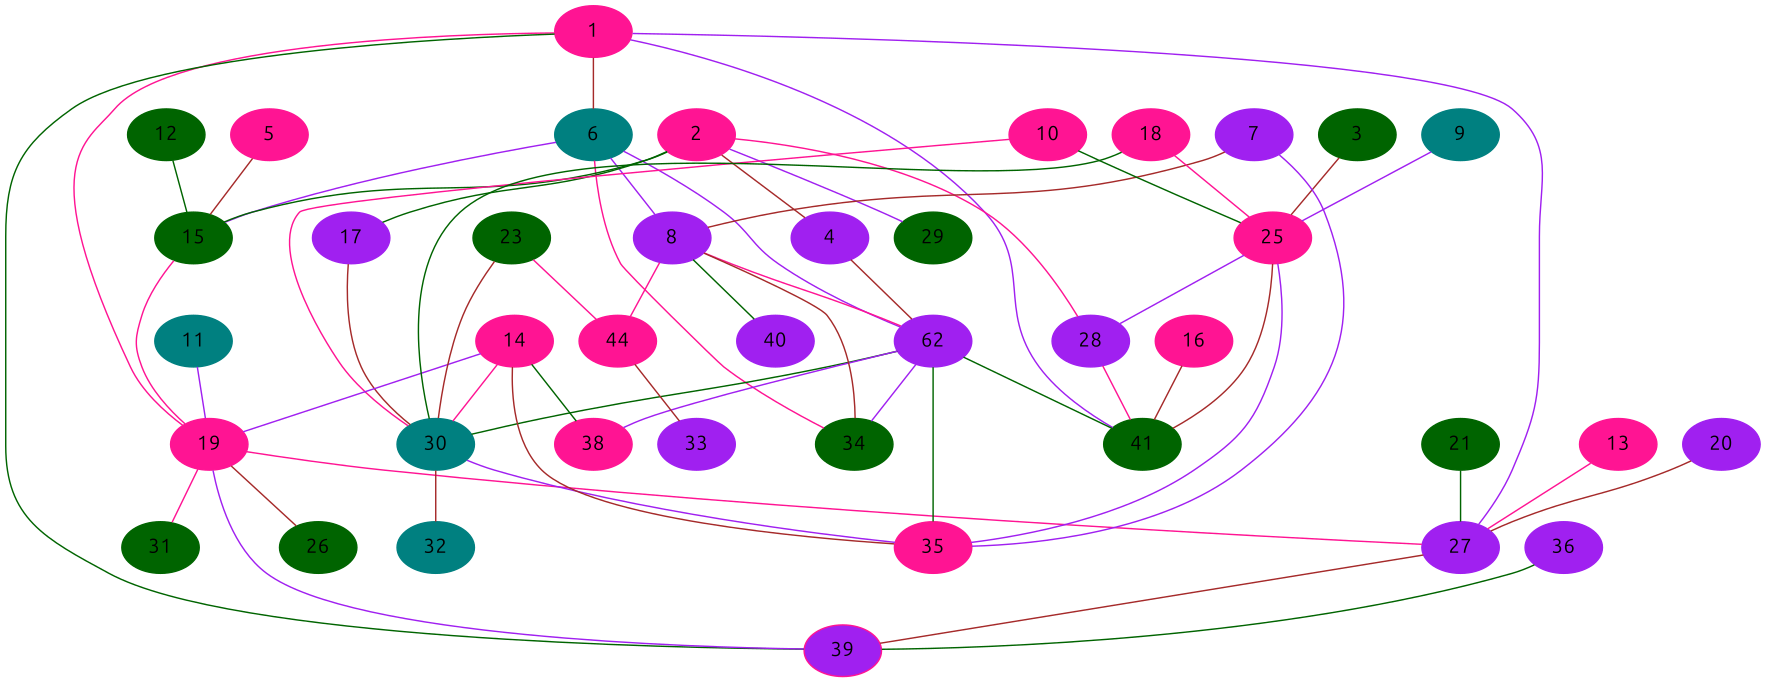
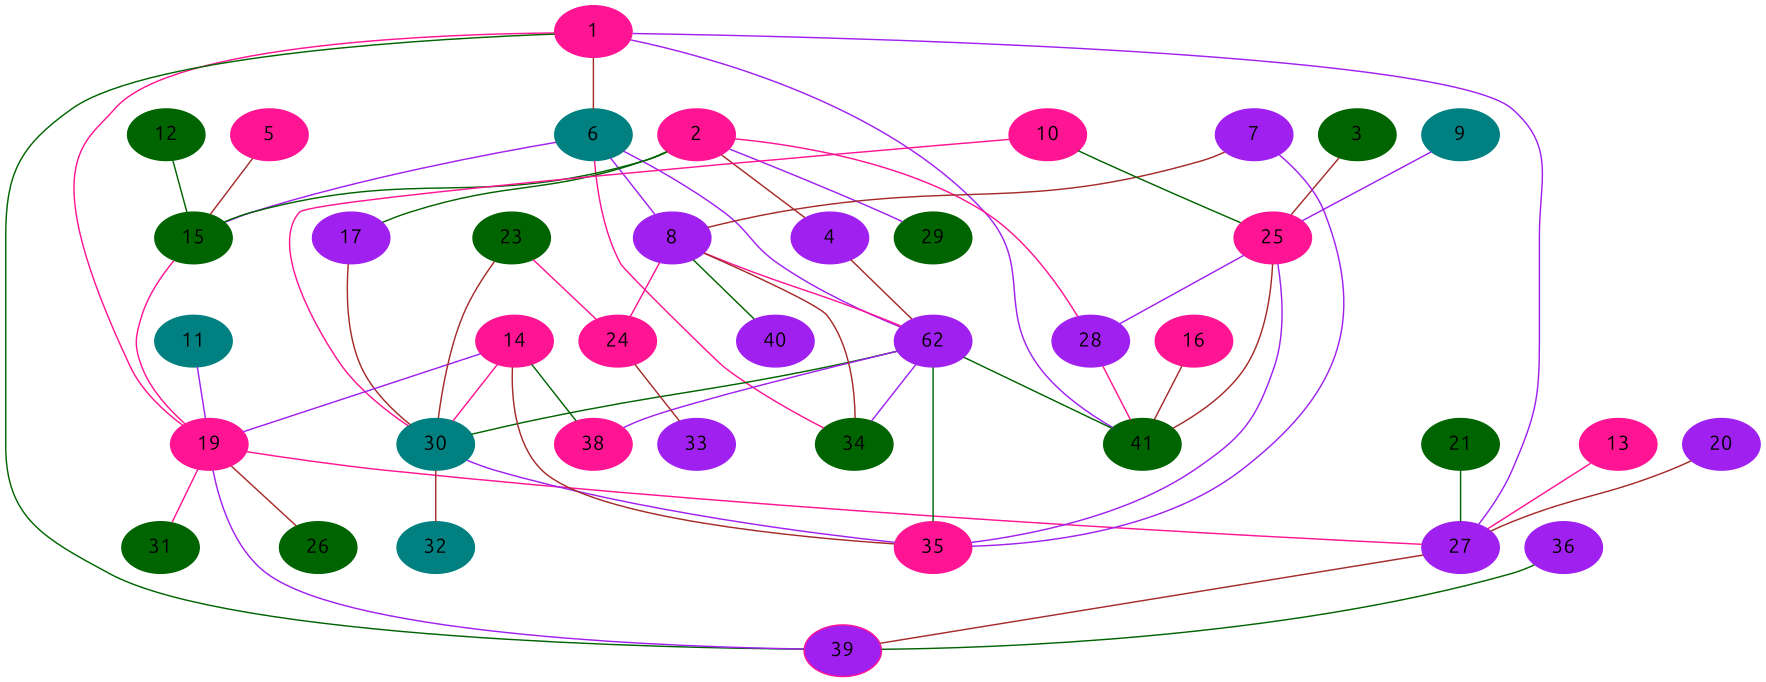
node "18": removed
node "44": label "44" -> "24"
